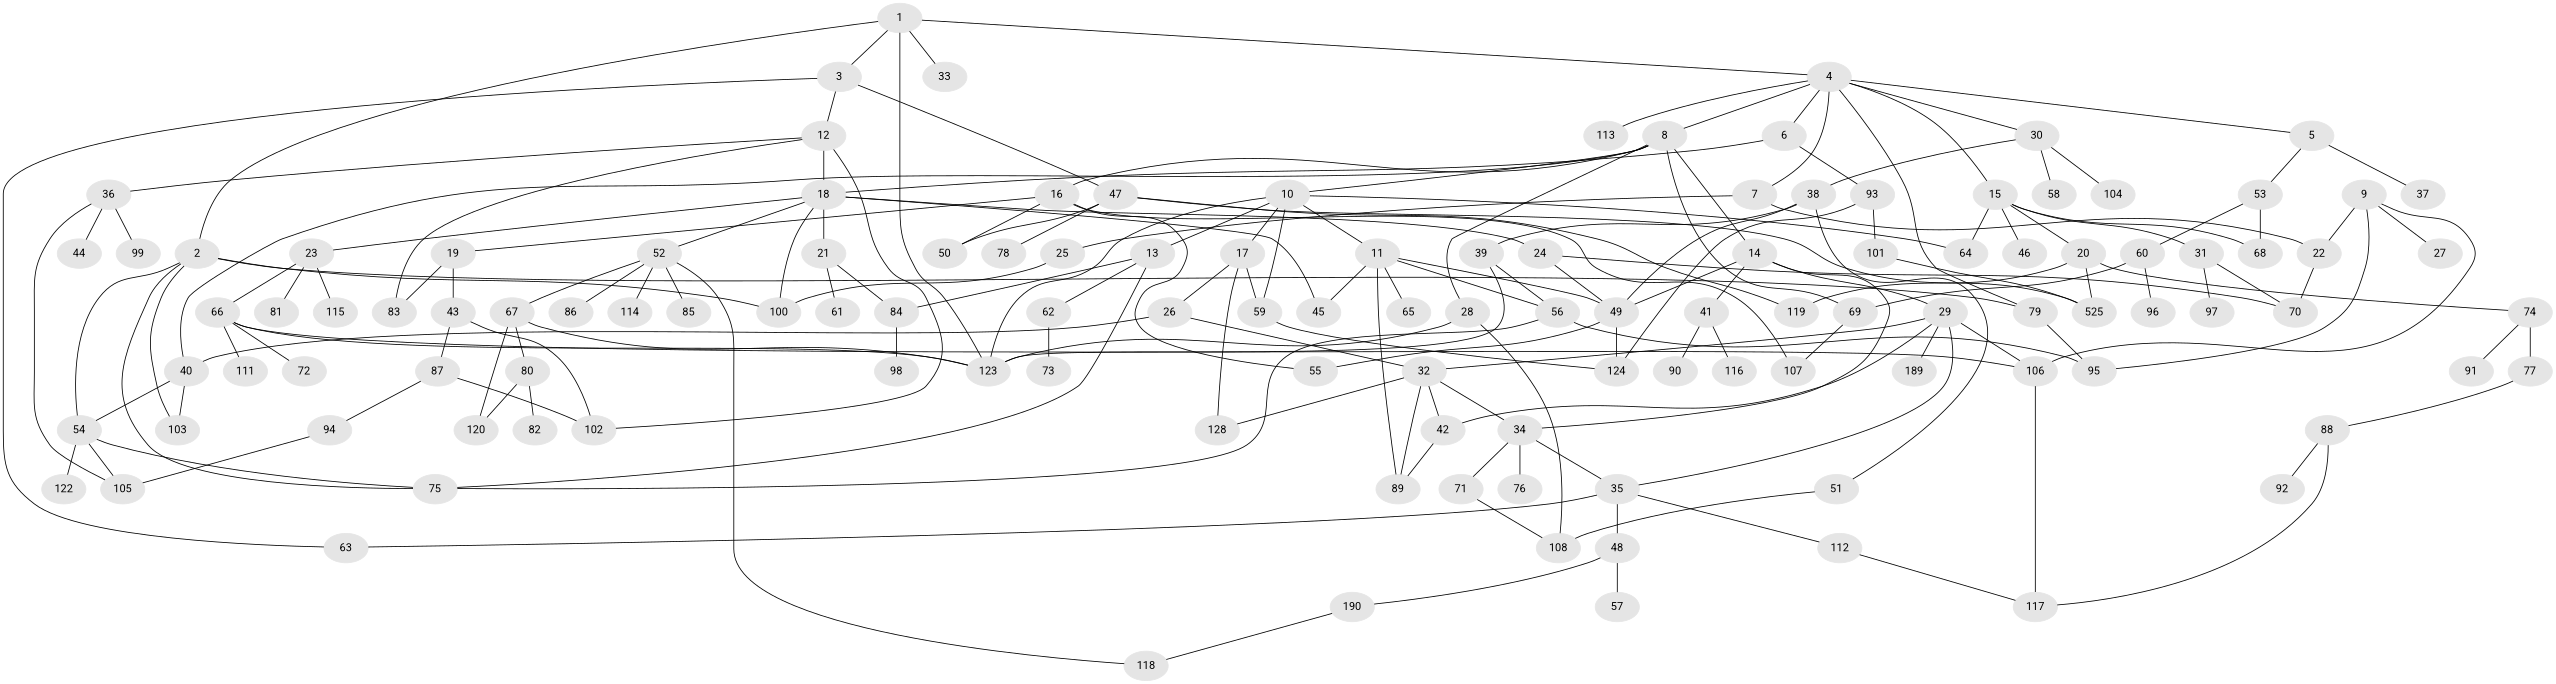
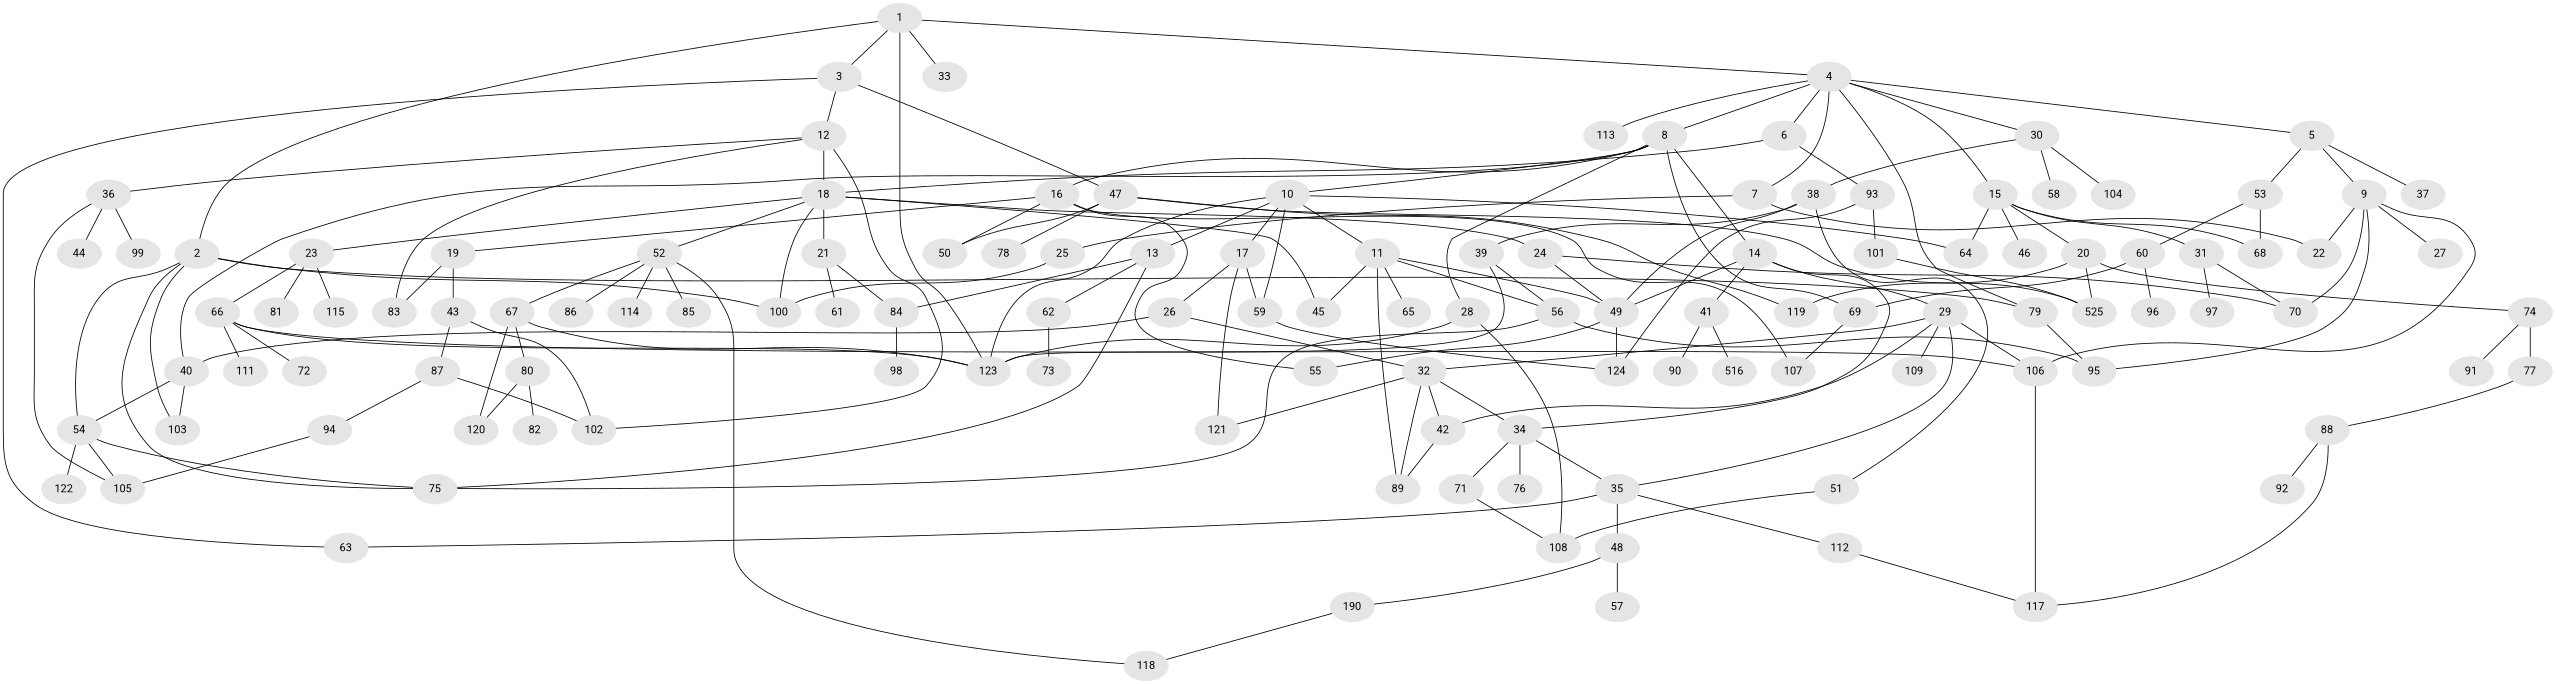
edge "5" -- "9": added
edge "22" -- "70": now "9" -- "70"
node "116": label "116" -> "516"
node "189": label "189" -> "109"
node "128": label "128" -> "121"
